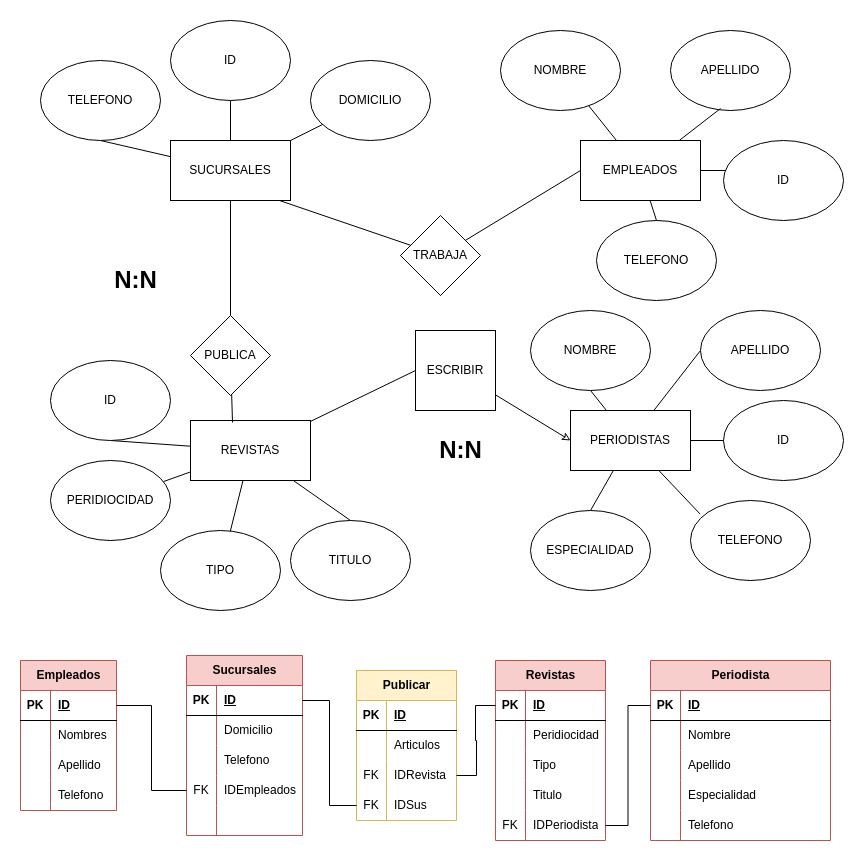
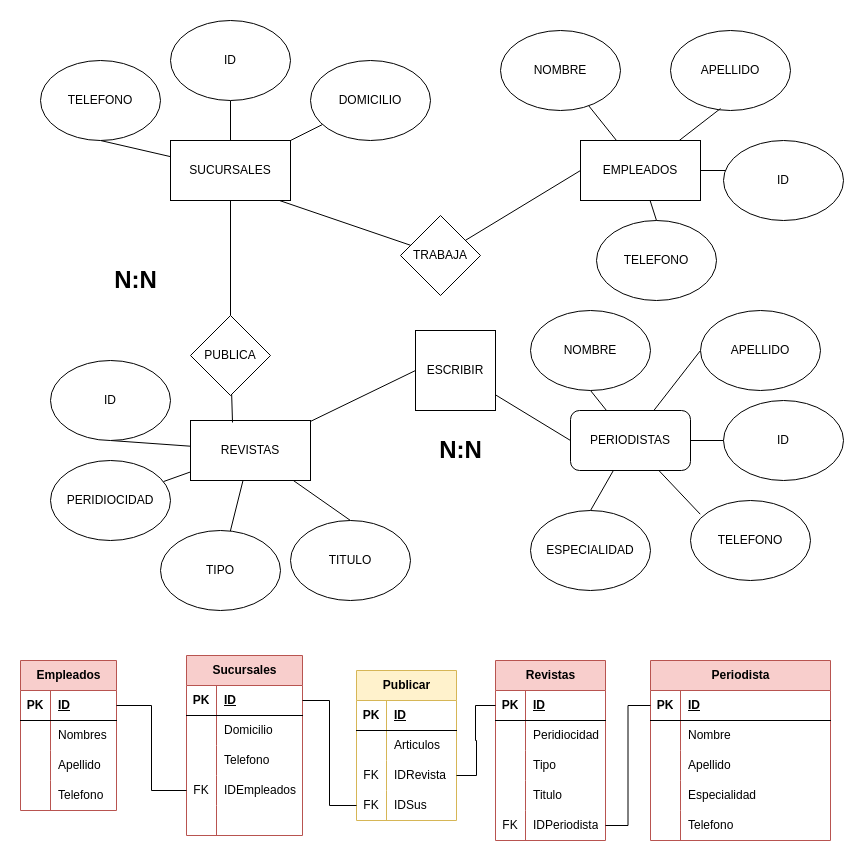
edge "ESCRIBIR" -> "PERIODISTAS": arrowhead classic -> none
node "PERIODISTAS": shape rectangle -> rounded rectangle
